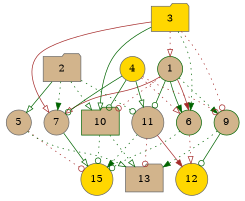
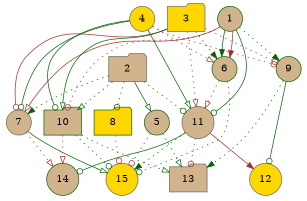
edge "3" -> "7": arrowhead onormal -> odot
edge "3" -> "1": now "3" -> "11"
node "5": color gray40 -> darkgreen
node "8": added
edge "6" -> "12": now "6" -> "11"
node "14": added
